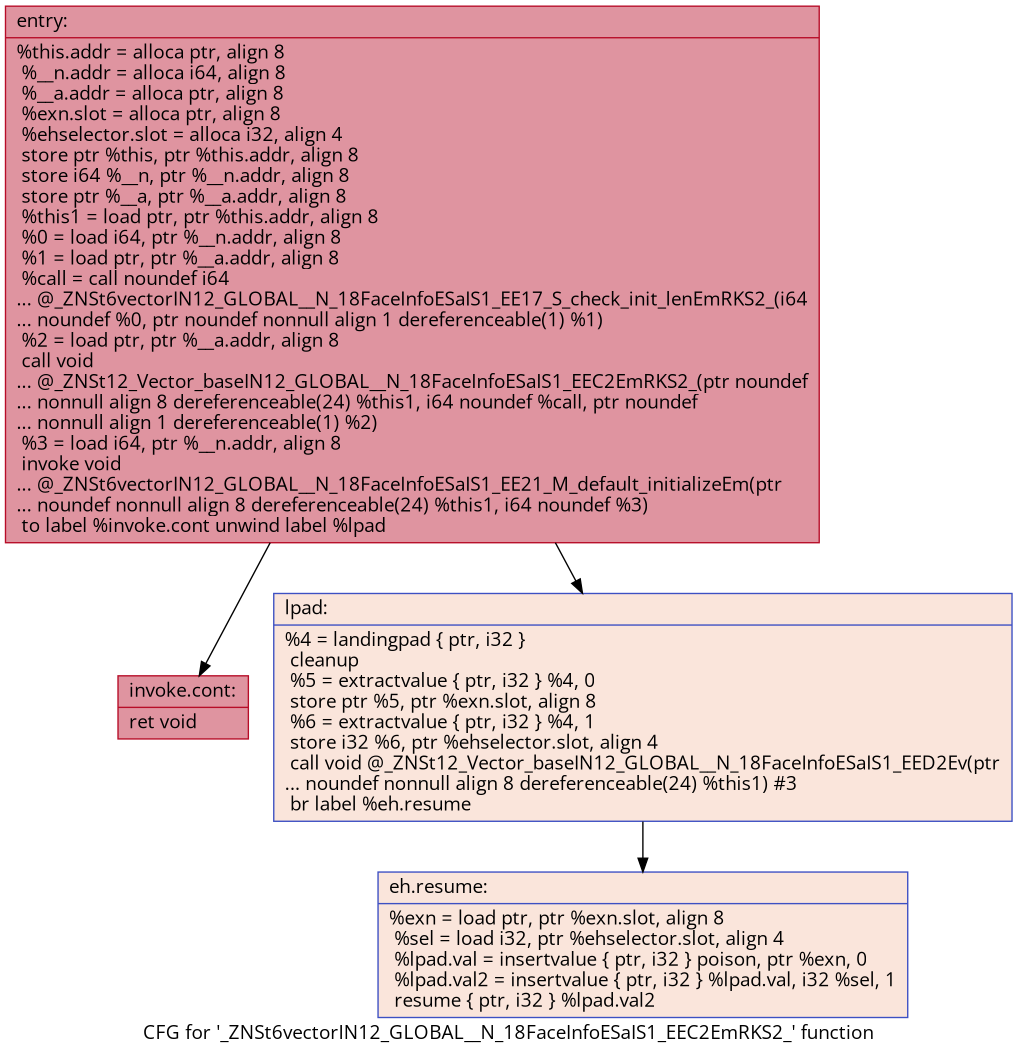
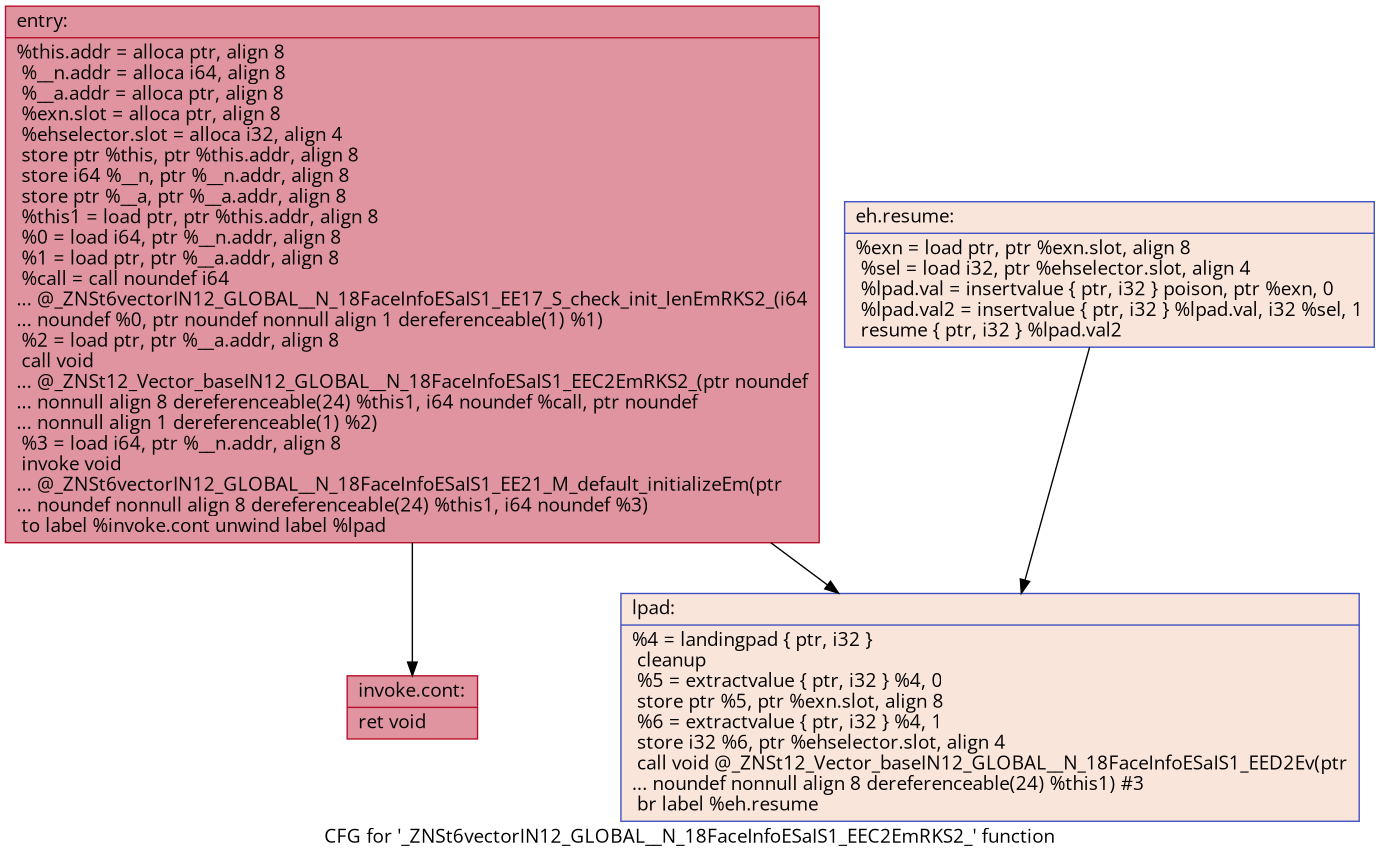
edge "lpad:" -> "eh.resume:": reversed
